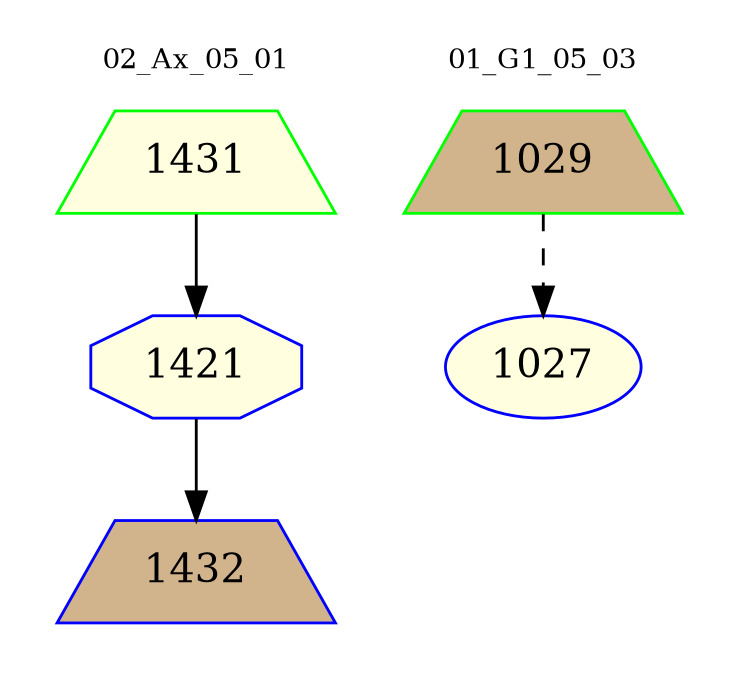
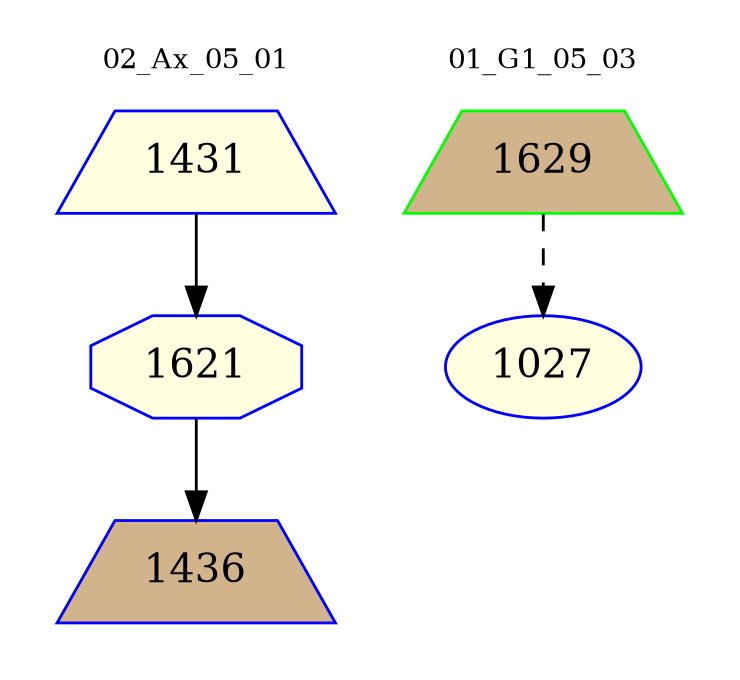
node "1431": color green -> blue
node "1029": label "1029" -> "1629"
node "1421": label "1421" -> "1621"
node "1432": label "1432" -> "1436"
